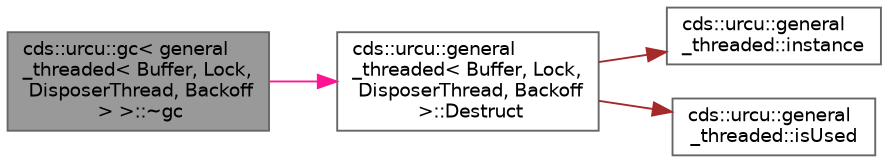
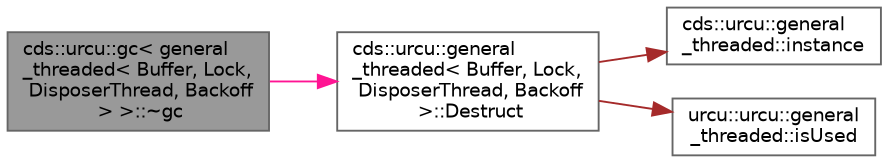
node "cds::urcu::general _threaded::isUsed": label "cds::urcu::general _threaded::isUsed" -> "urcu::urcu::general _threaded::isUsed"
